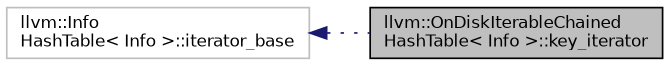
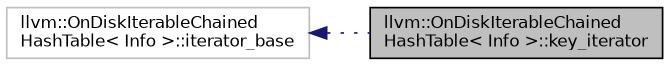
node "llvm::Info HashTable< Info >::iterator_base": label "llvm::Info HashTable< Info >::iterator_base" -> "llvm::OnDiskIterableChained HashTable< Info >::iterator_base"
